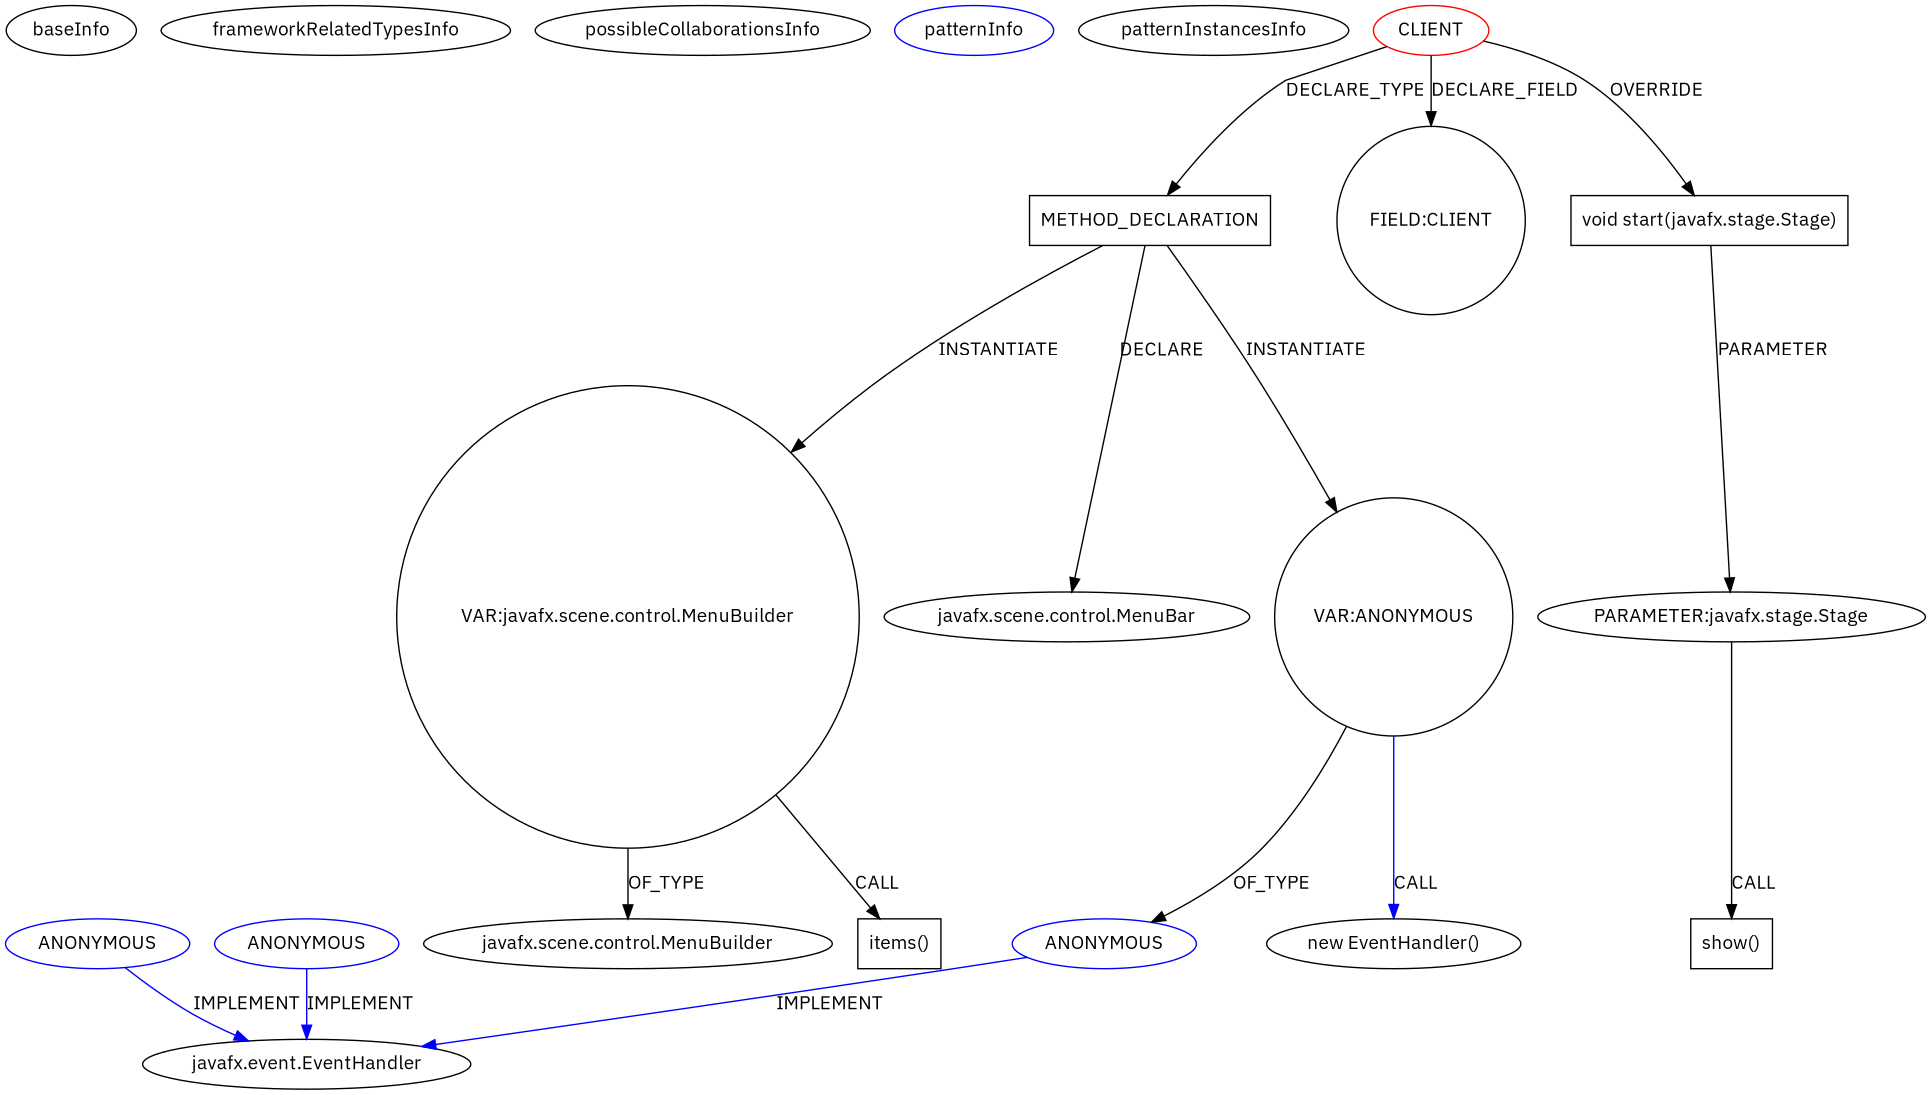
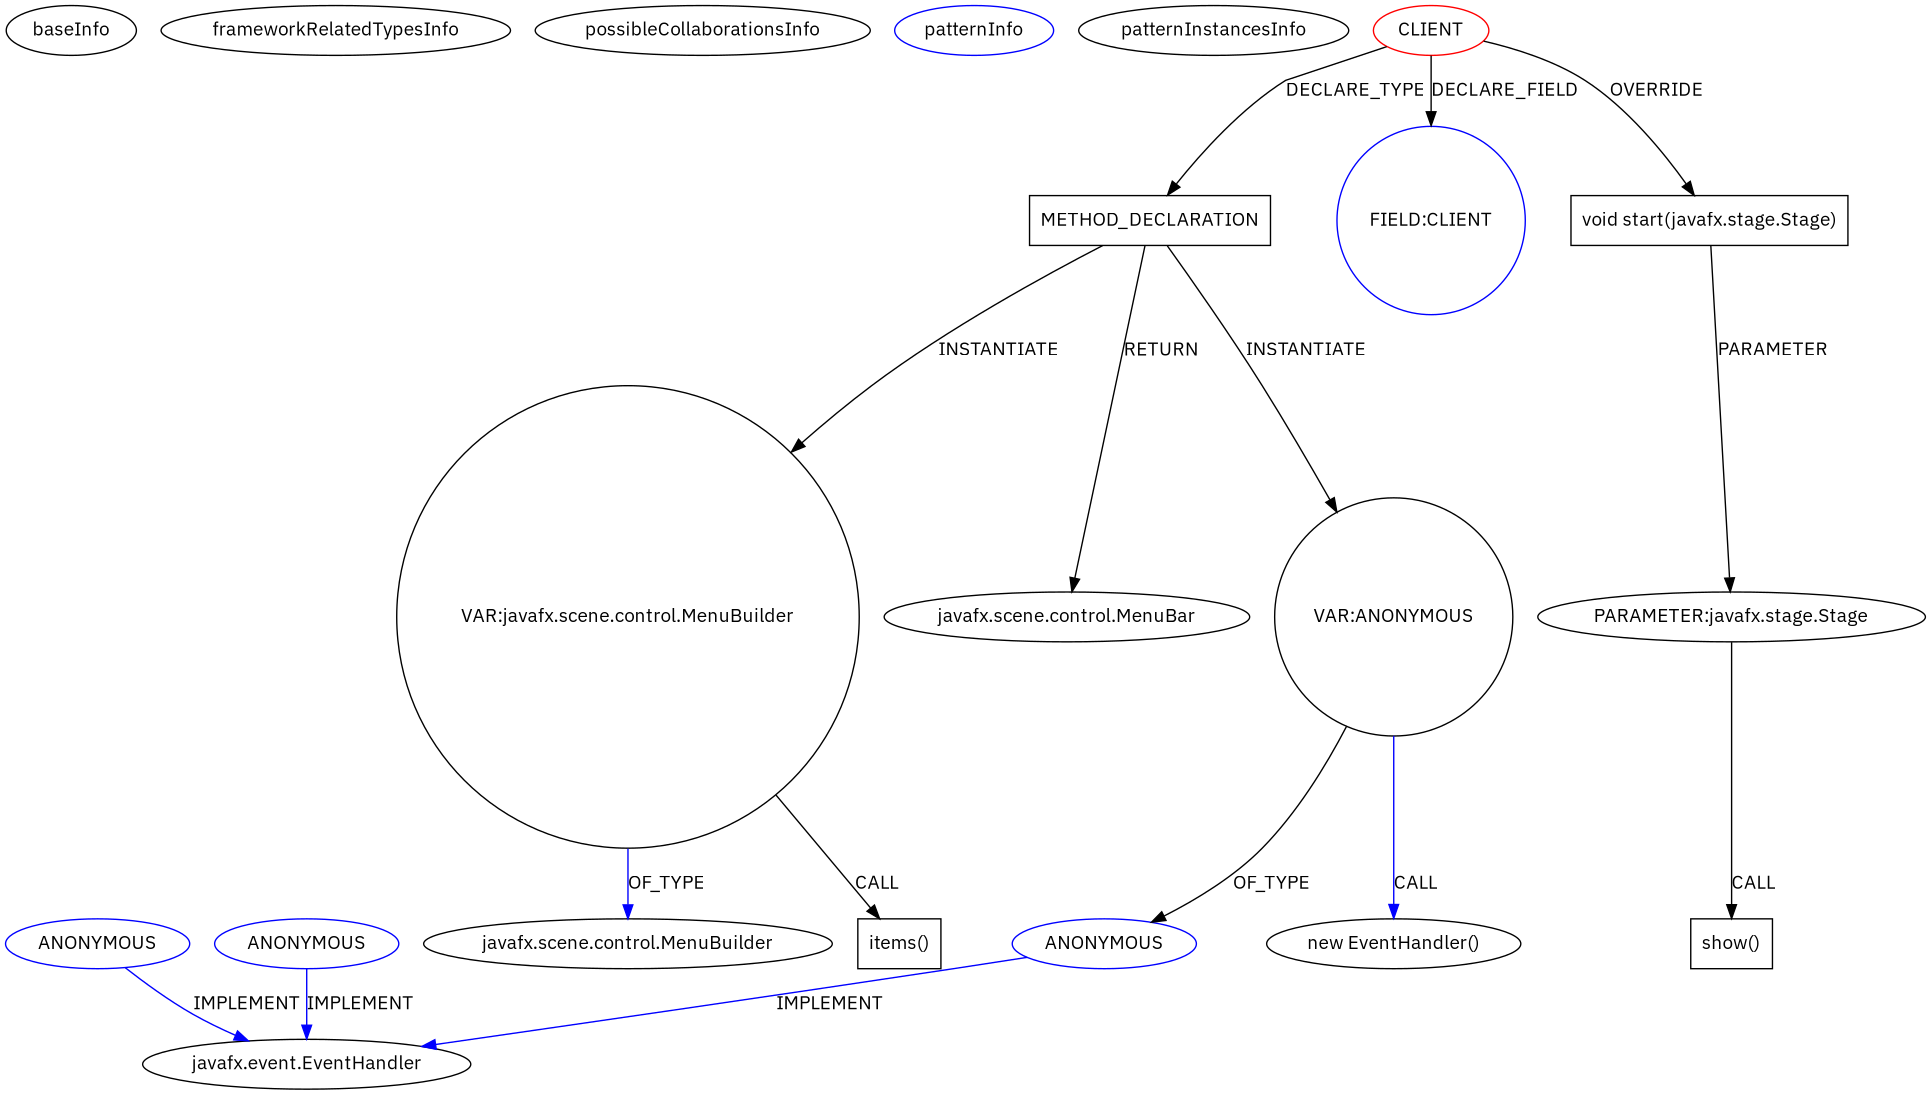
node "FIELD:CLIENT": color black -> blue
edge "METHOD_DECLARATION" -> "javafx.scene.control.MenuBar": label "DECLARE" -> "RETURN"
edge "VAR:javafx.scene.control.MenuBuilder" -> "javafx.scene.control.MenuBuilder": color black -> blue
